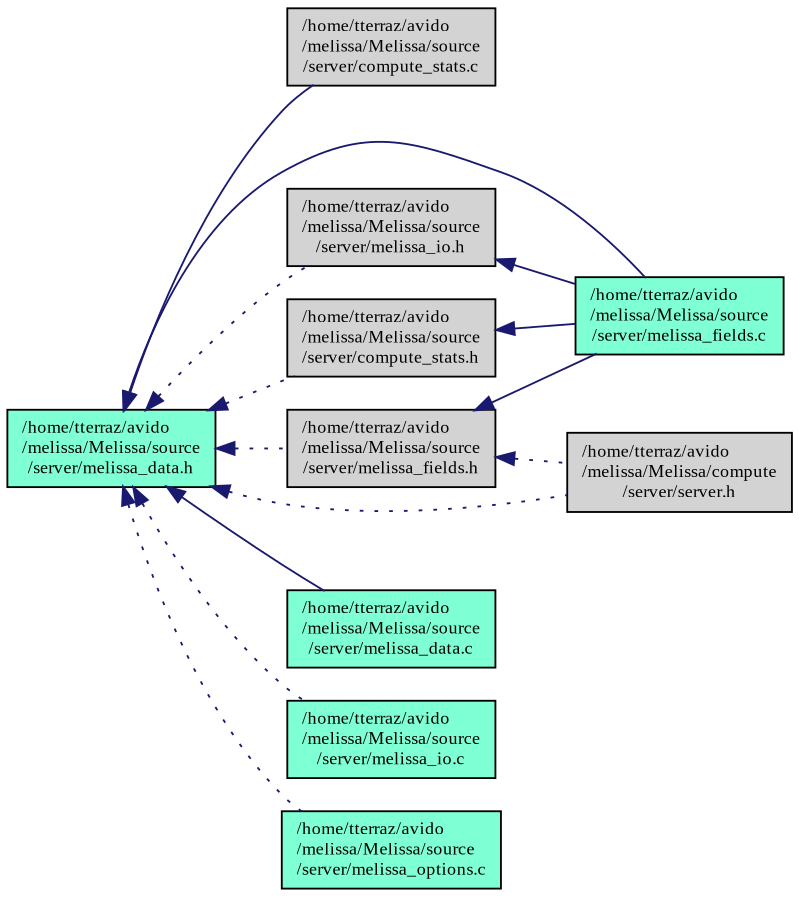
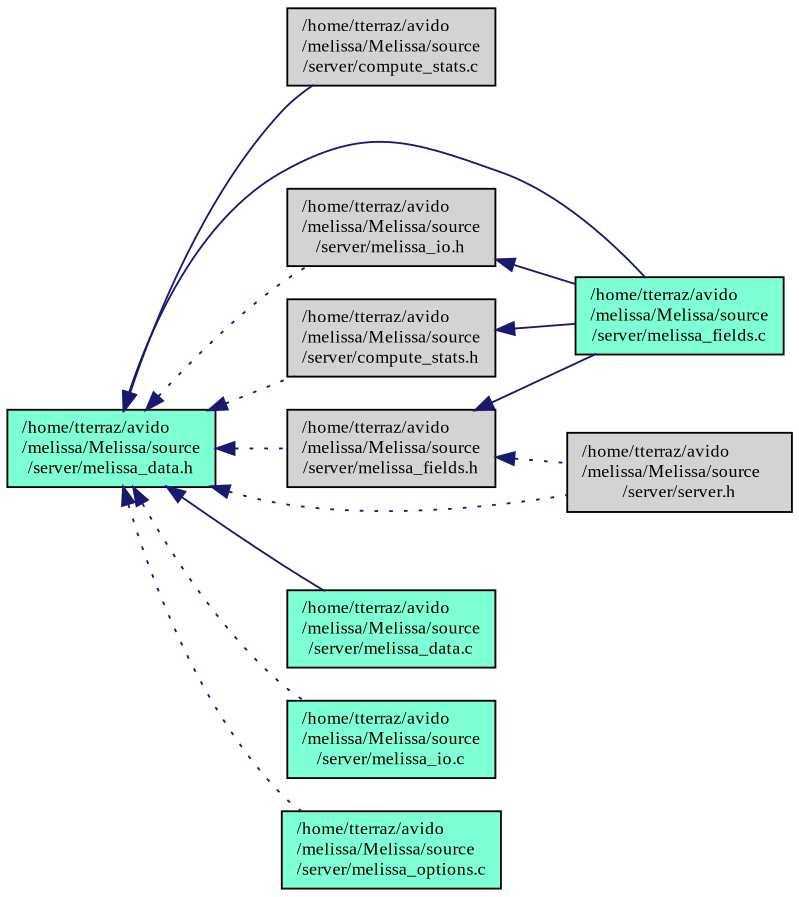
node "/home/tterraz/avido /melissa/Melissa/compute /server/server.h": label "/home/tterraz/avido /melissa/Melissa/compute /server/server.h" -> "/home/tterraz/avido /melissa/Melissa/source /server/server.h"
